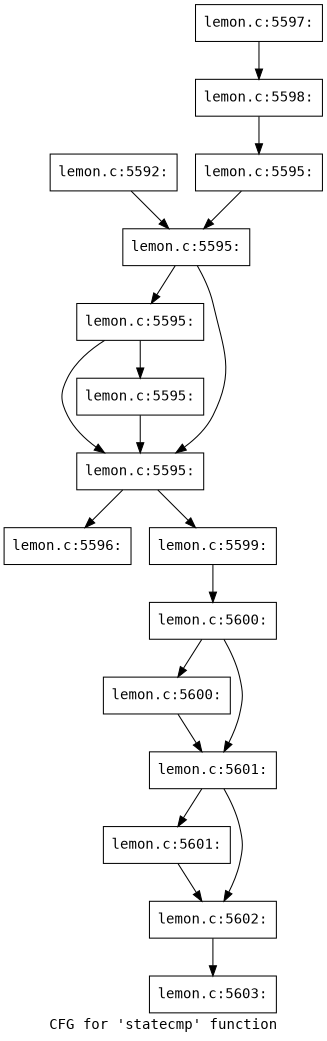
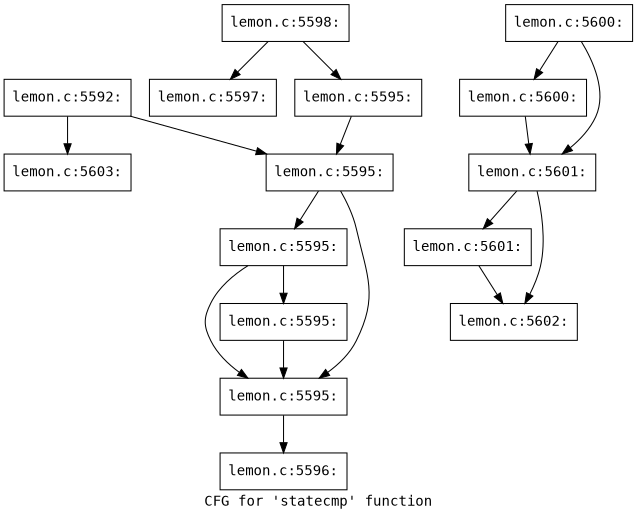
edge "lemon.c:5597:" -> "lemon.c:5598:": reversed
node "lemon.c:5599:": removed
edge "lemon.c:5602:" -> "lemon.c:5603:": now "lemon.c:5592:" -> "lemon.c:5603:"
